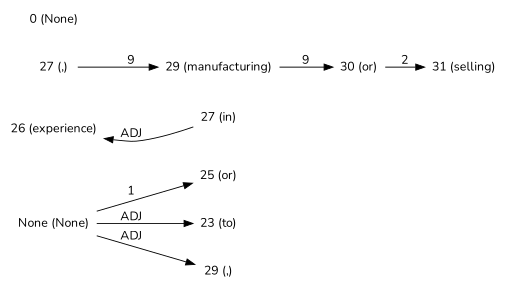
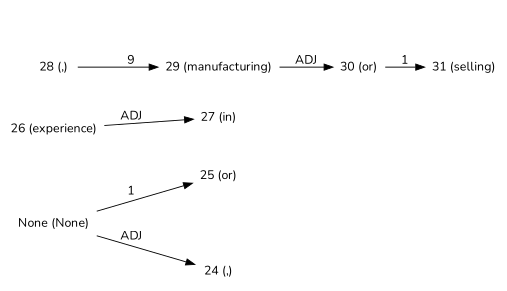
node "0 (None)": removed
edge "29 (manufacturing)" -> "30 (or)": label "9" -> "ADJ"
edge "30 (or)" -> "31 (selling)": label "2" -> "1"
node "27 (,)": label "27 (,)" -> "28 (,)"
edge "27 (in)" -> "26 (experience)": reversed
node "23 (to)": removed
node "29 (,)": label "29 (,)" -> "24 (,)"
